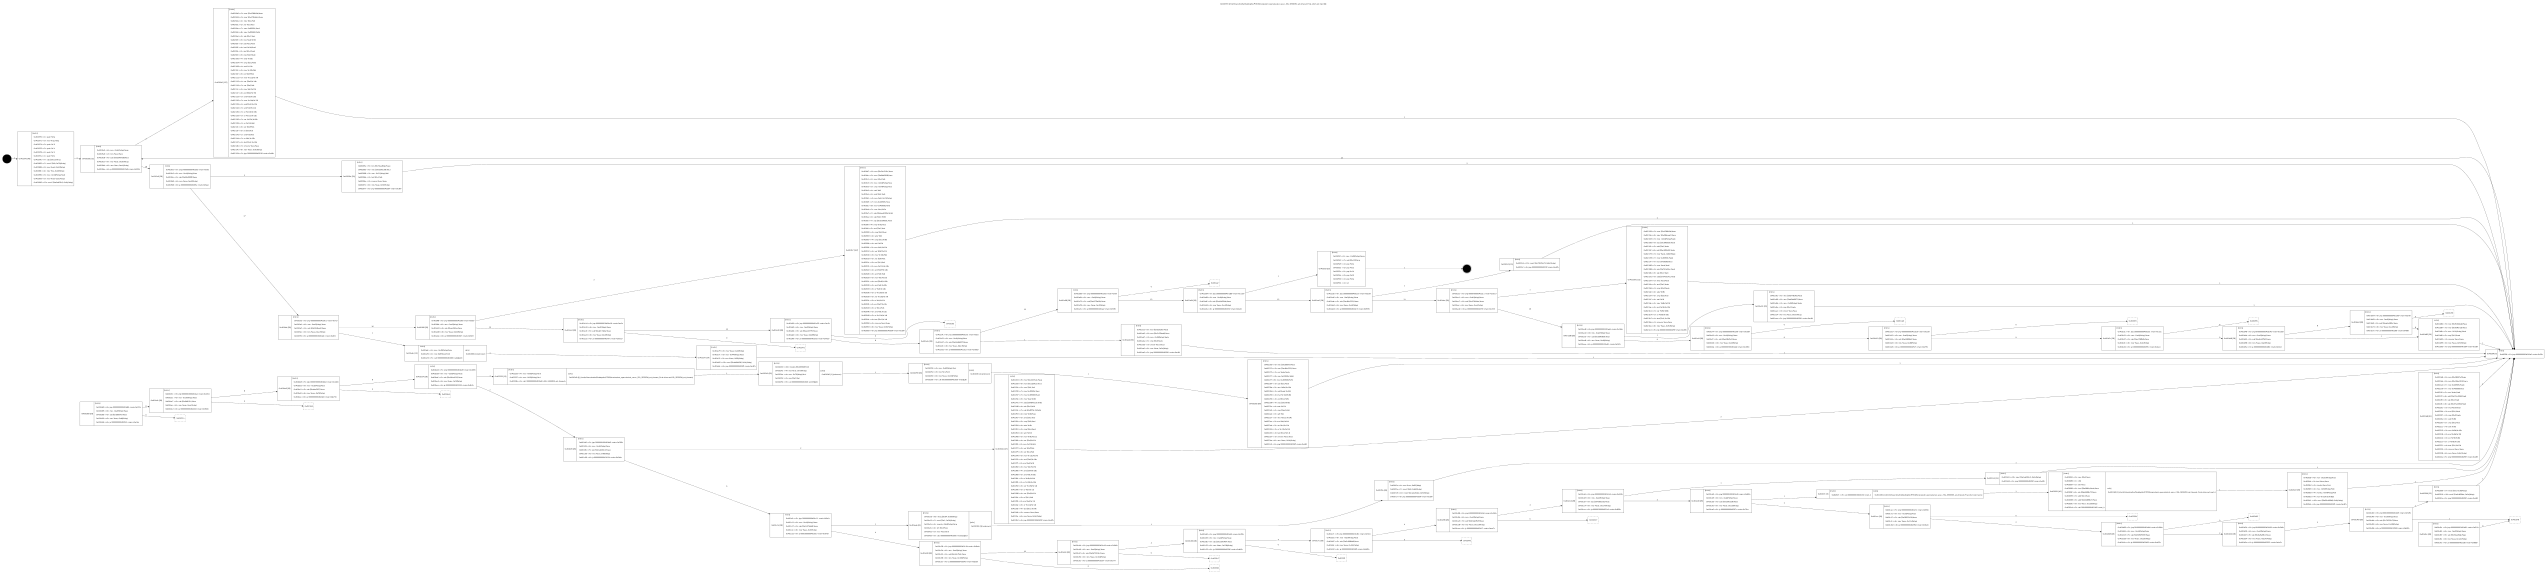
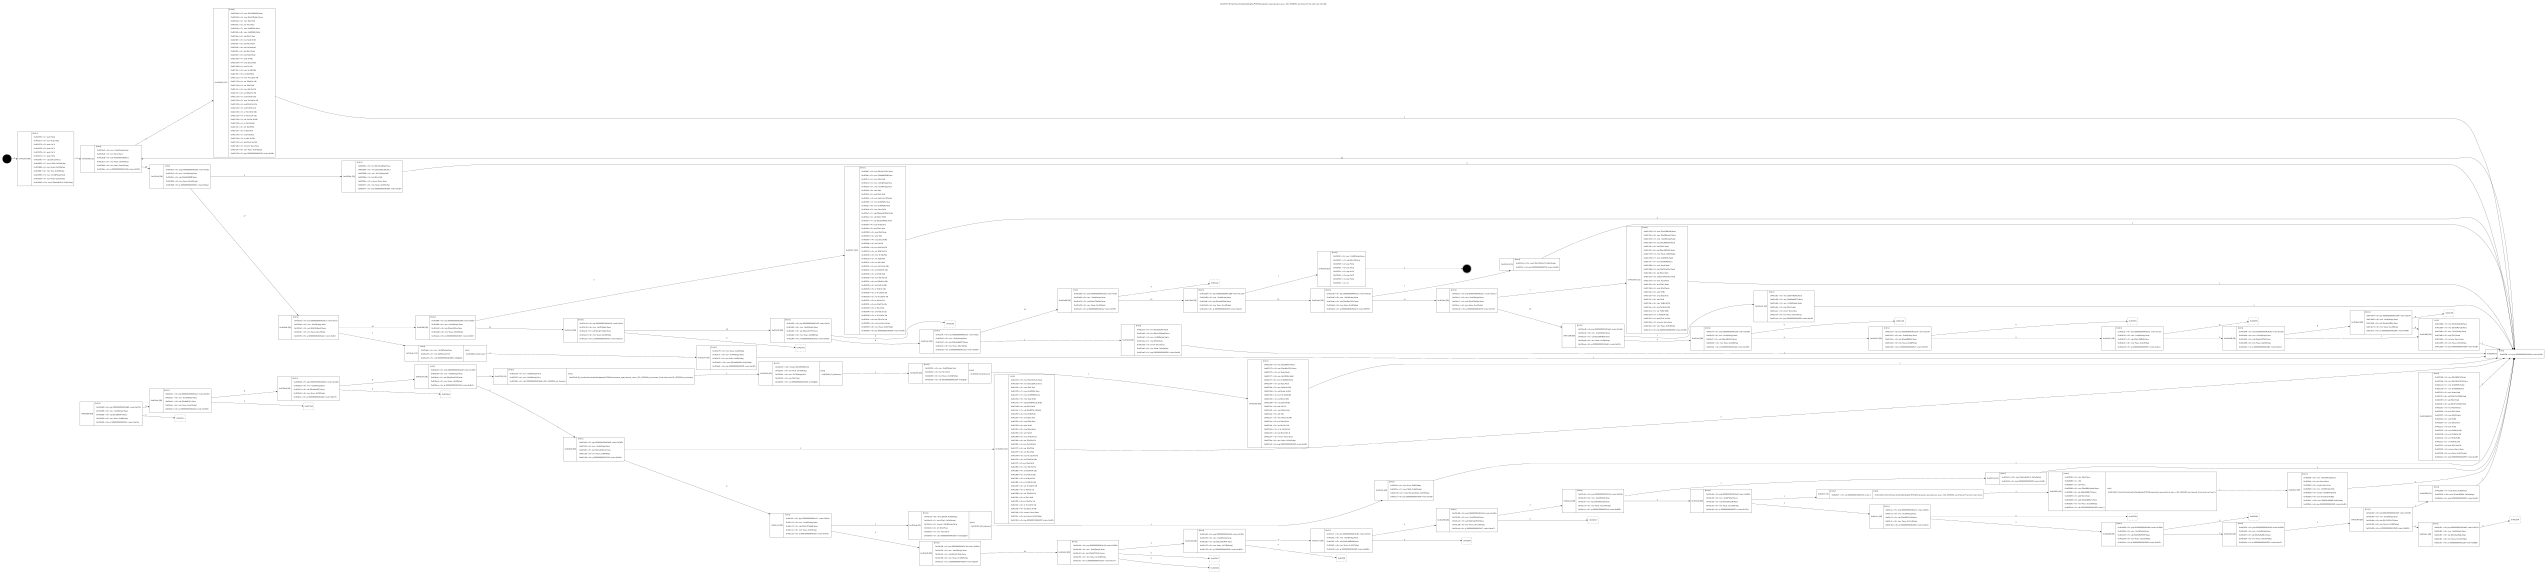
edge "0x401d40 [28]" -> "0x401d78": now "0x401d40 [28]" -> "0x401d5c [28]"
edge "0x401c28 [28]" -> "0x40254d": now "0x401c44 [28]" -> "0x40254d"
